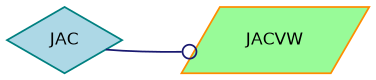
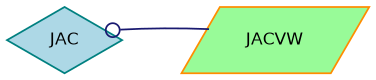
edge "JAC" -> "JACVW": reversed
